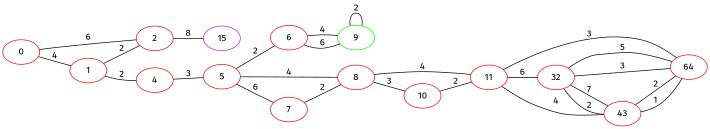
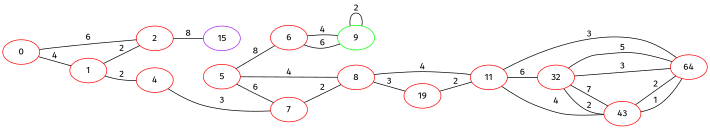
edge "6" -- "5": label "2" -> "8"
edge "5" -- "4": now "7" -- "4"
node "10": label "10" -> "19"
